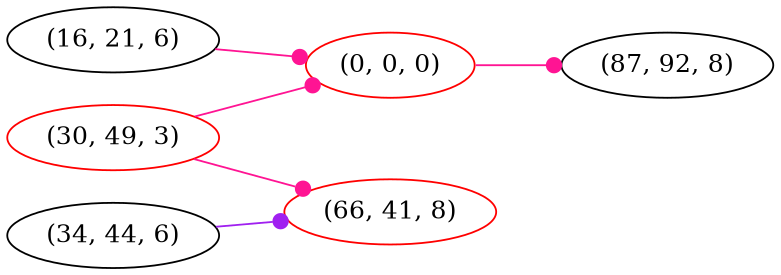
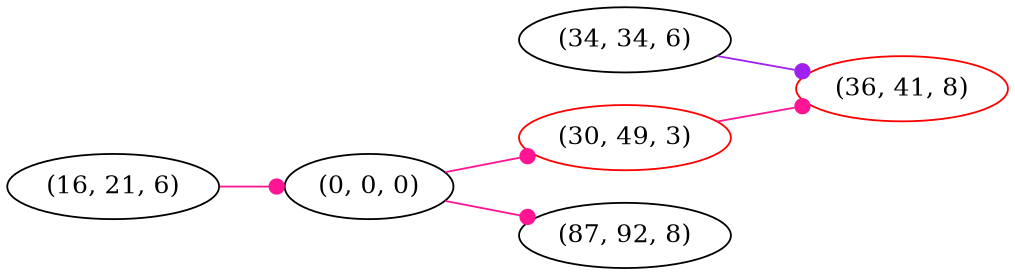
node "(0, 0, 0)": color red -> black
edge "(30, 49, 3)" -> "(0, 0, 0)": reversed
node "(66, 41, 8)": label "(66, 41, 8)" -> "(36, 41, 8)"
node "(34, 44, 6)": label "(34, 44, 6)" -> "(34, 34, 6)"
